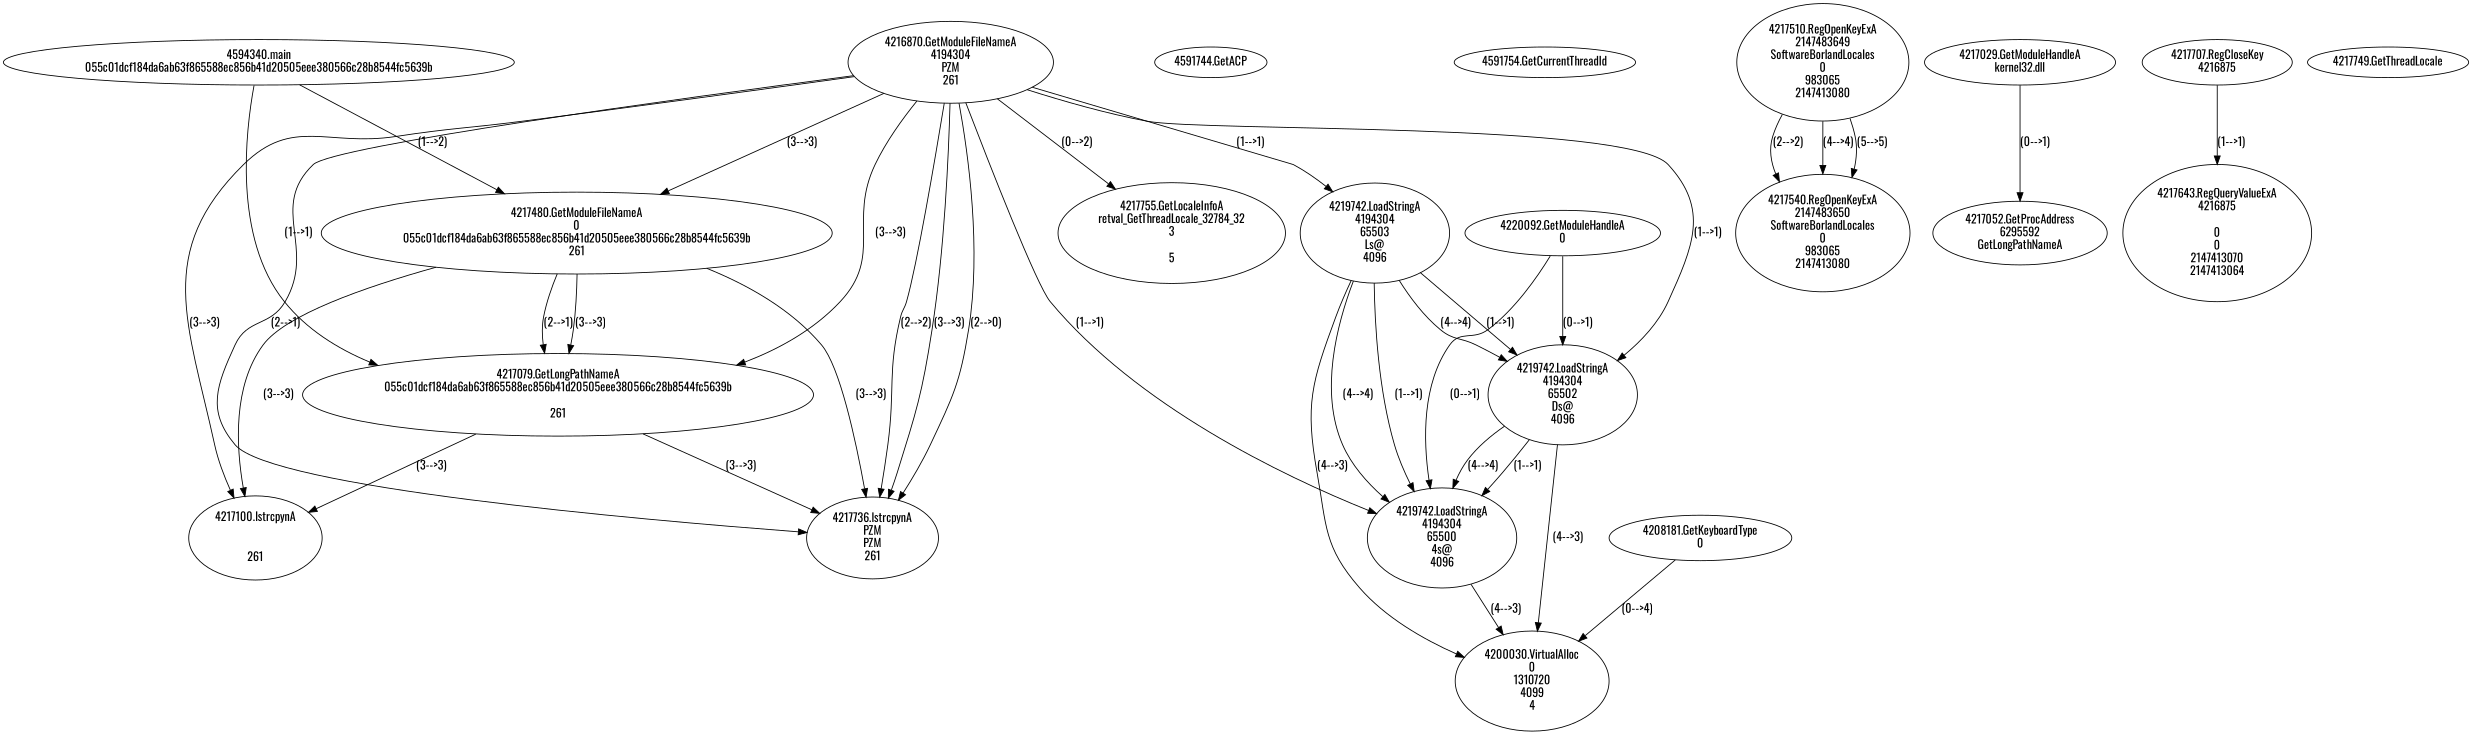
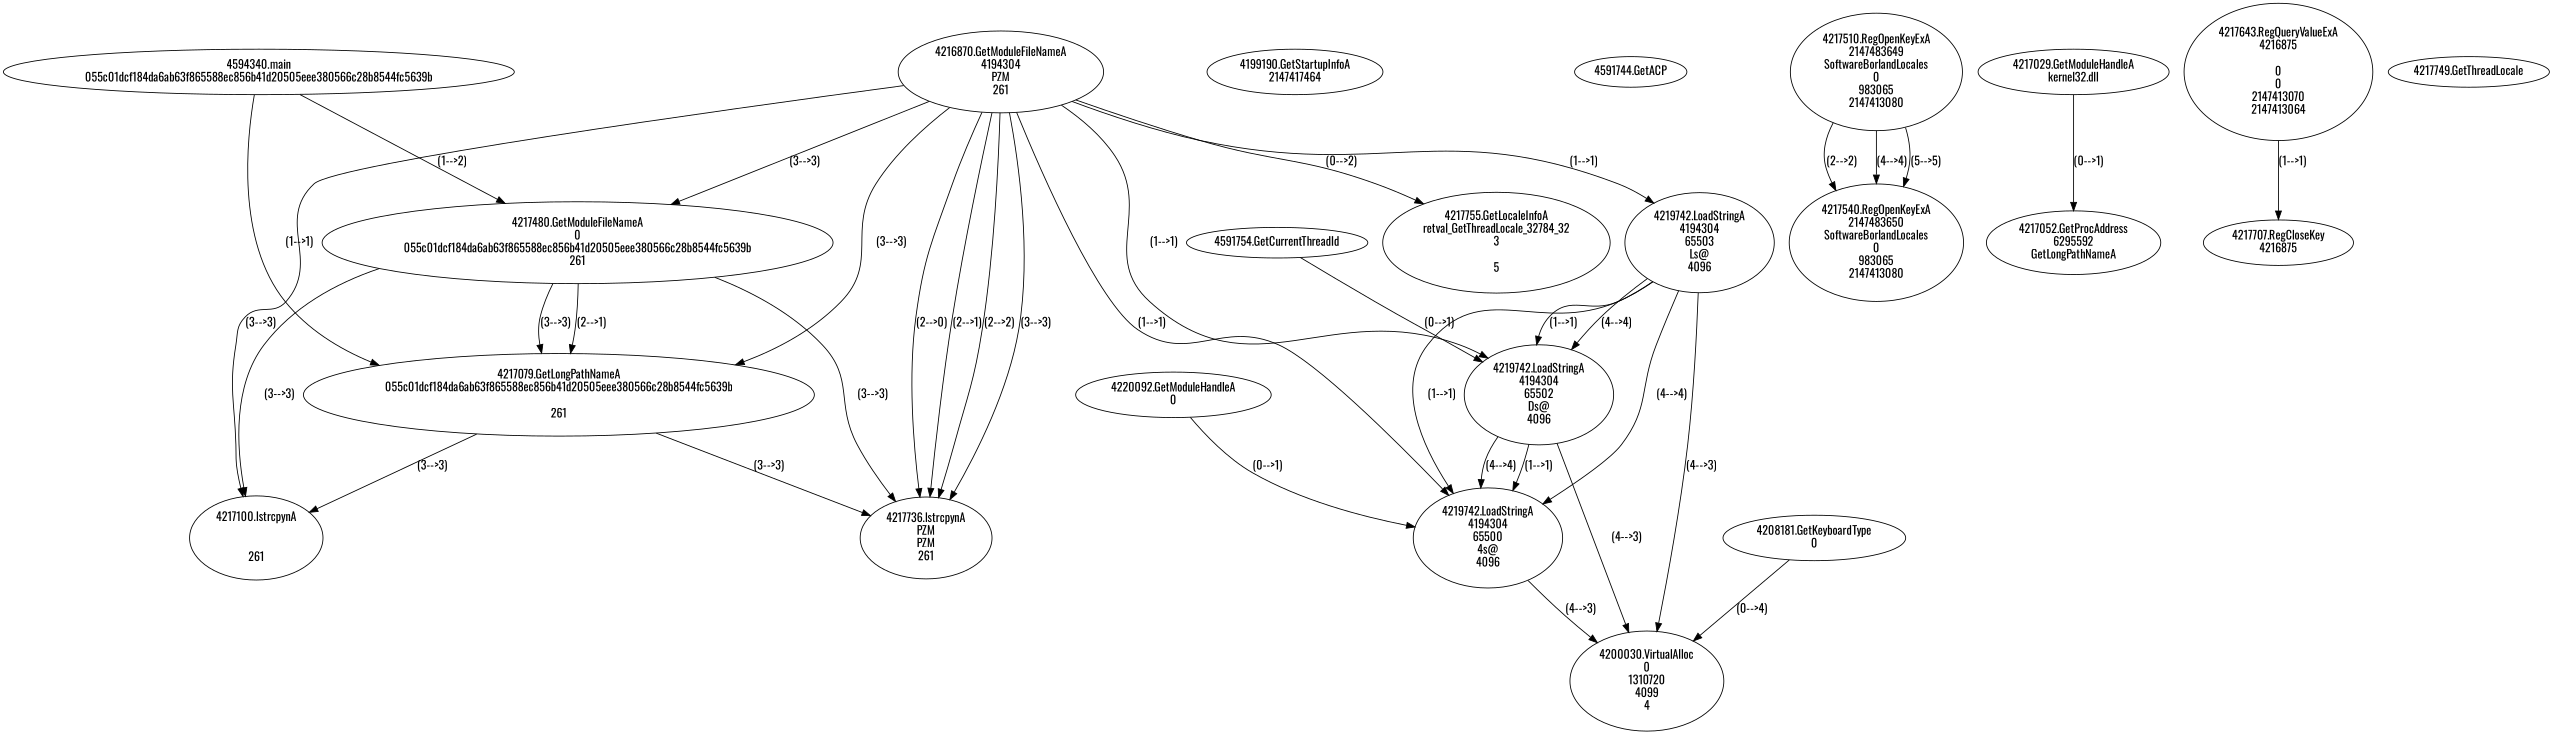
node "4199190.GetStartupInfoA 2147417464": added
edge "4217707.RegCloseKey 4216875" -> "4217643.RegQueryValueExA 4216875 0 0 2147413070 2147413064": reversed
edge "4220092.GetModuleHandleA 0" -> "4219742.LoadStringA 4194304 65502 Ds@ 4096": now "4591754.GetCurrentThreadId" -> "4219742.LoadStringA 4194304 65502 Ds@ 4096"
